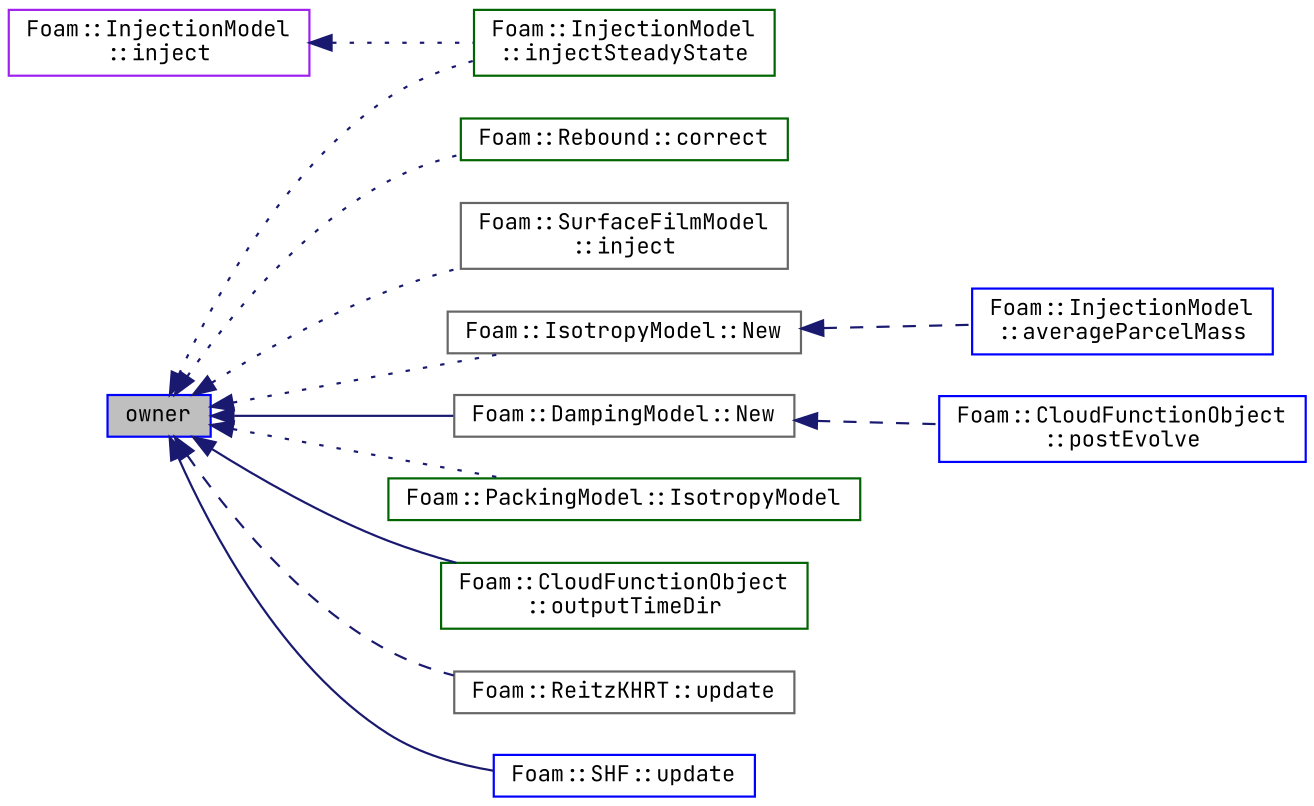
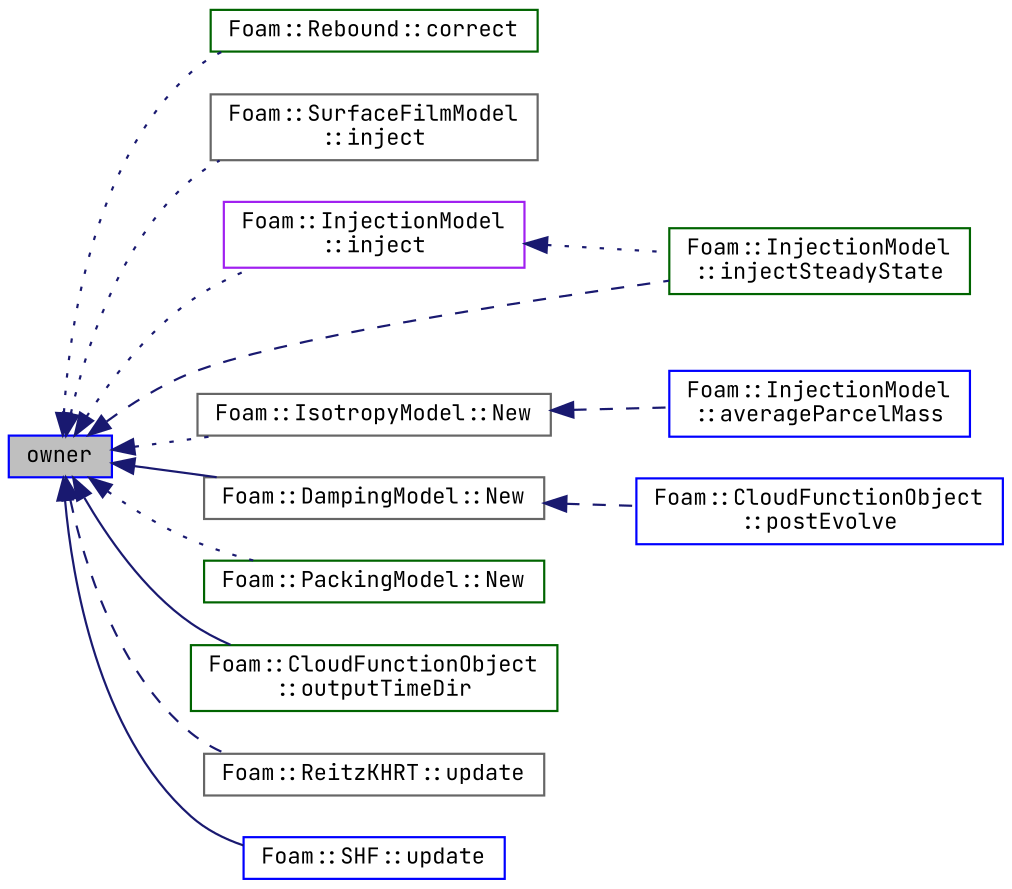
edge "Foam::InjectionModel ::injectSteadyState" -> "owner": style dotted -> dashed
edge "Foam::InjectionModel ::inject" -> "owner": added
node "Foam::PackingModel::IsotropyModel": label "Foam::PackingModel::IsotropyModel" -> "Foam::PackingModel::New"
